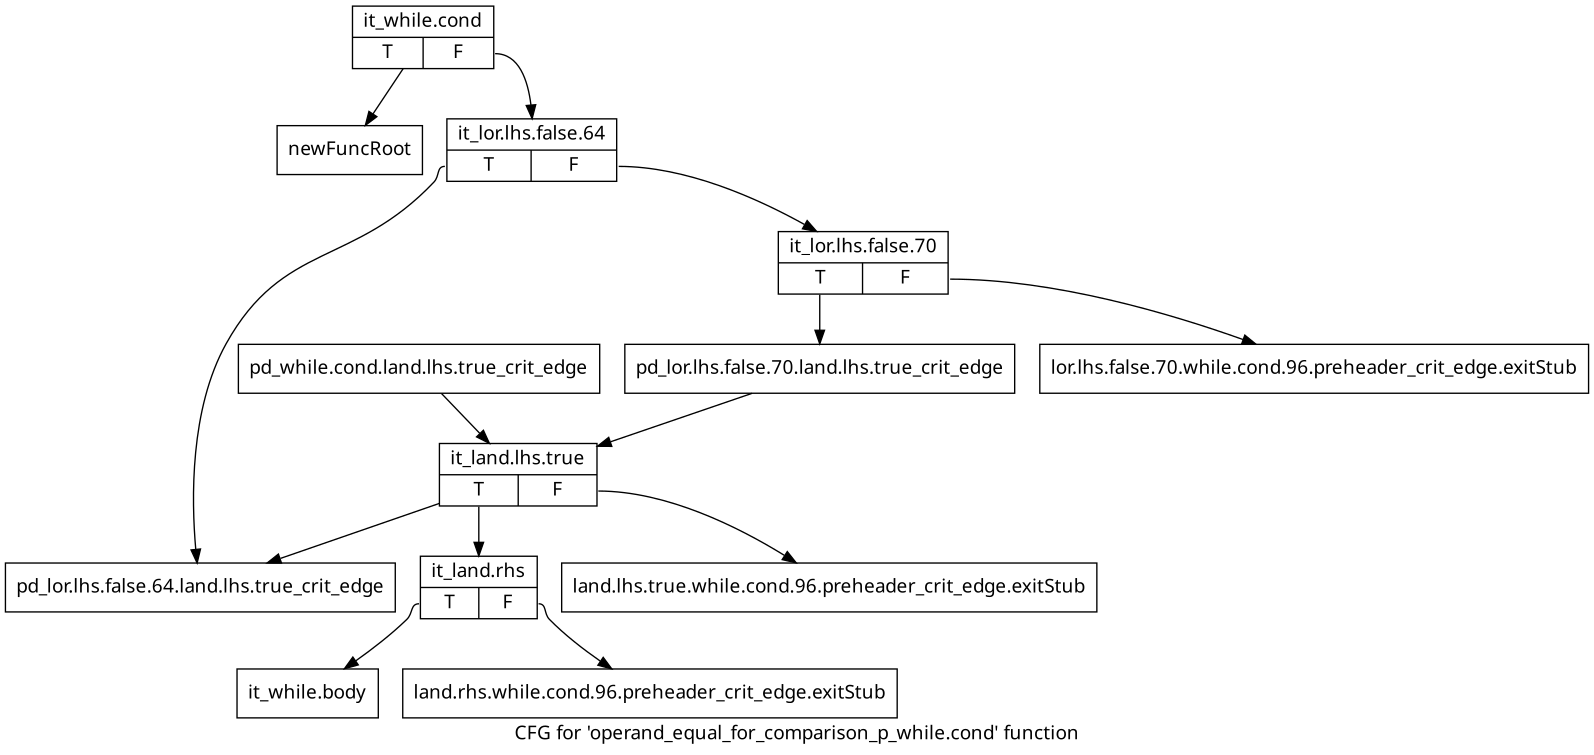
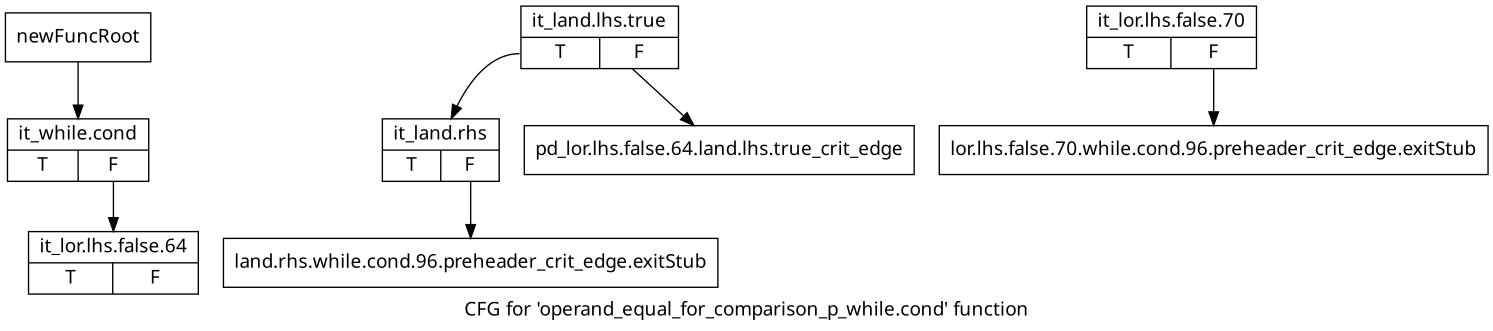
edge "it_while.cond" -> "newFuncRoot": reversed
edge "it_lor.lhs.false.64" -> "it_lor.lhs.false.70": removed
edge "it_lor.lhs.false.64" -> "pd_lor.lhs.false.64.land.lhs.true_crit_edge": removed
node "pd_while.cond.land.lhs.true_crit_edge": removed
node "pd_lor.lhs.false.70.land.lhs.true_crit_edge": removed
node "land.lhs.true.while.cond.96.preheader_crit_edge.exitStub": removed
node "it_while.body": removed
